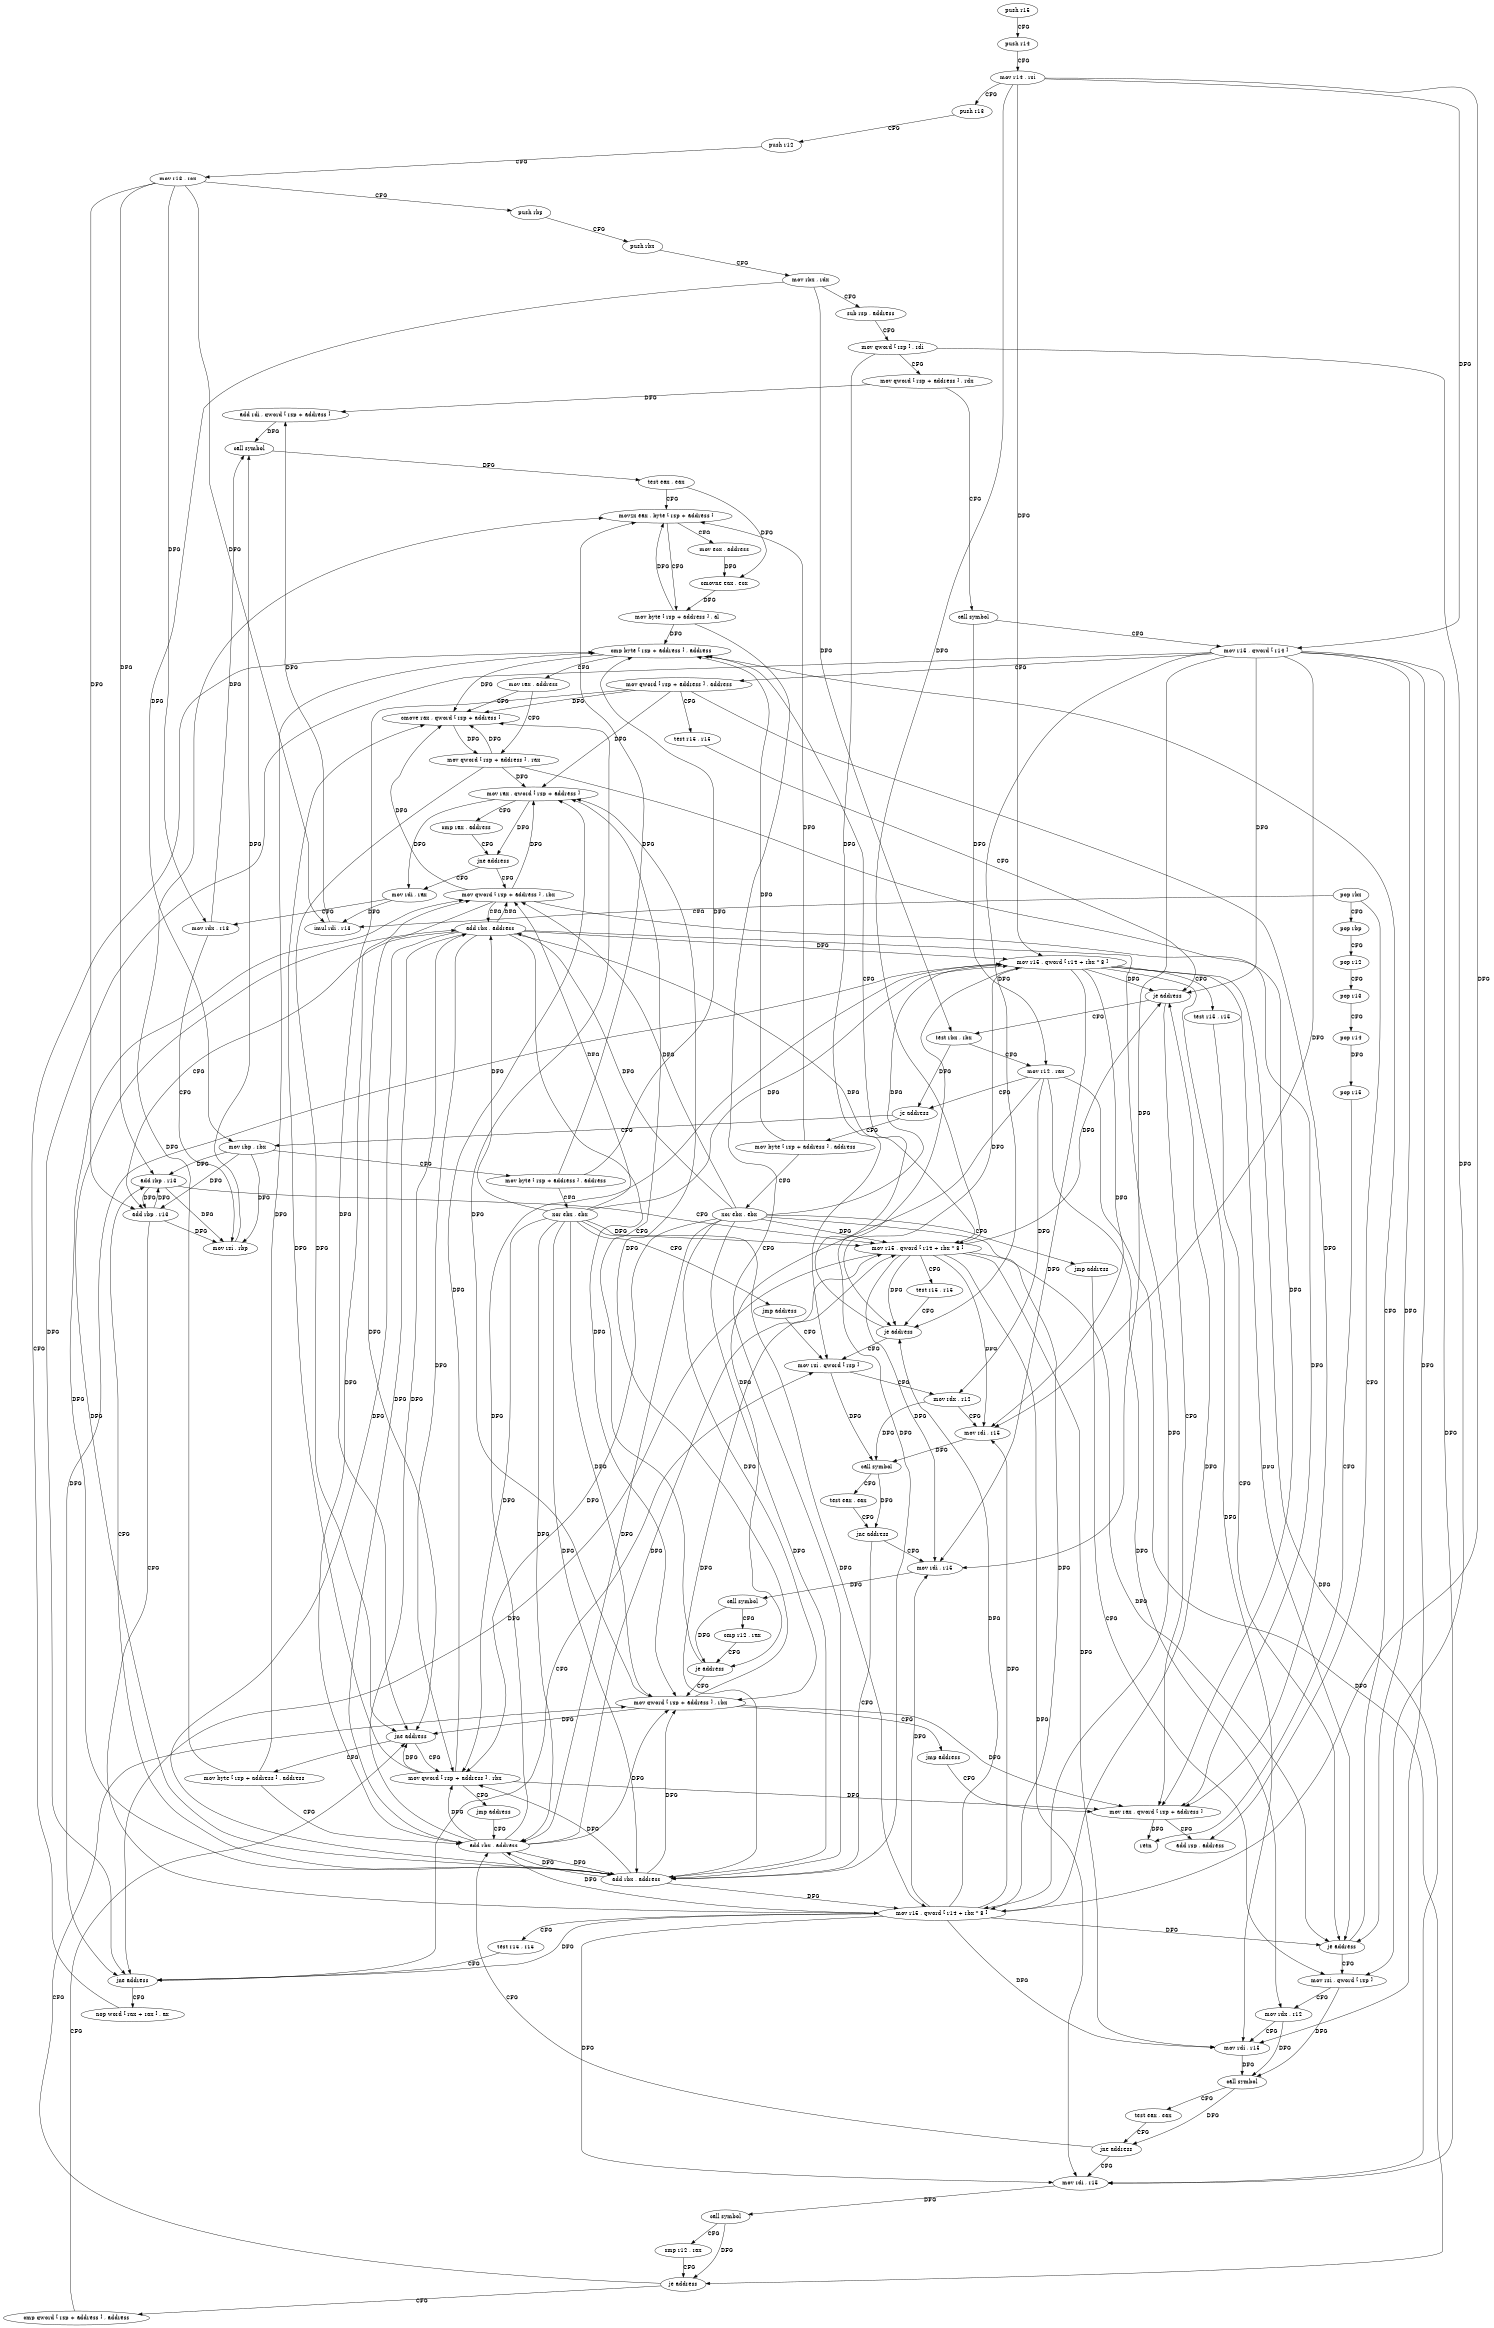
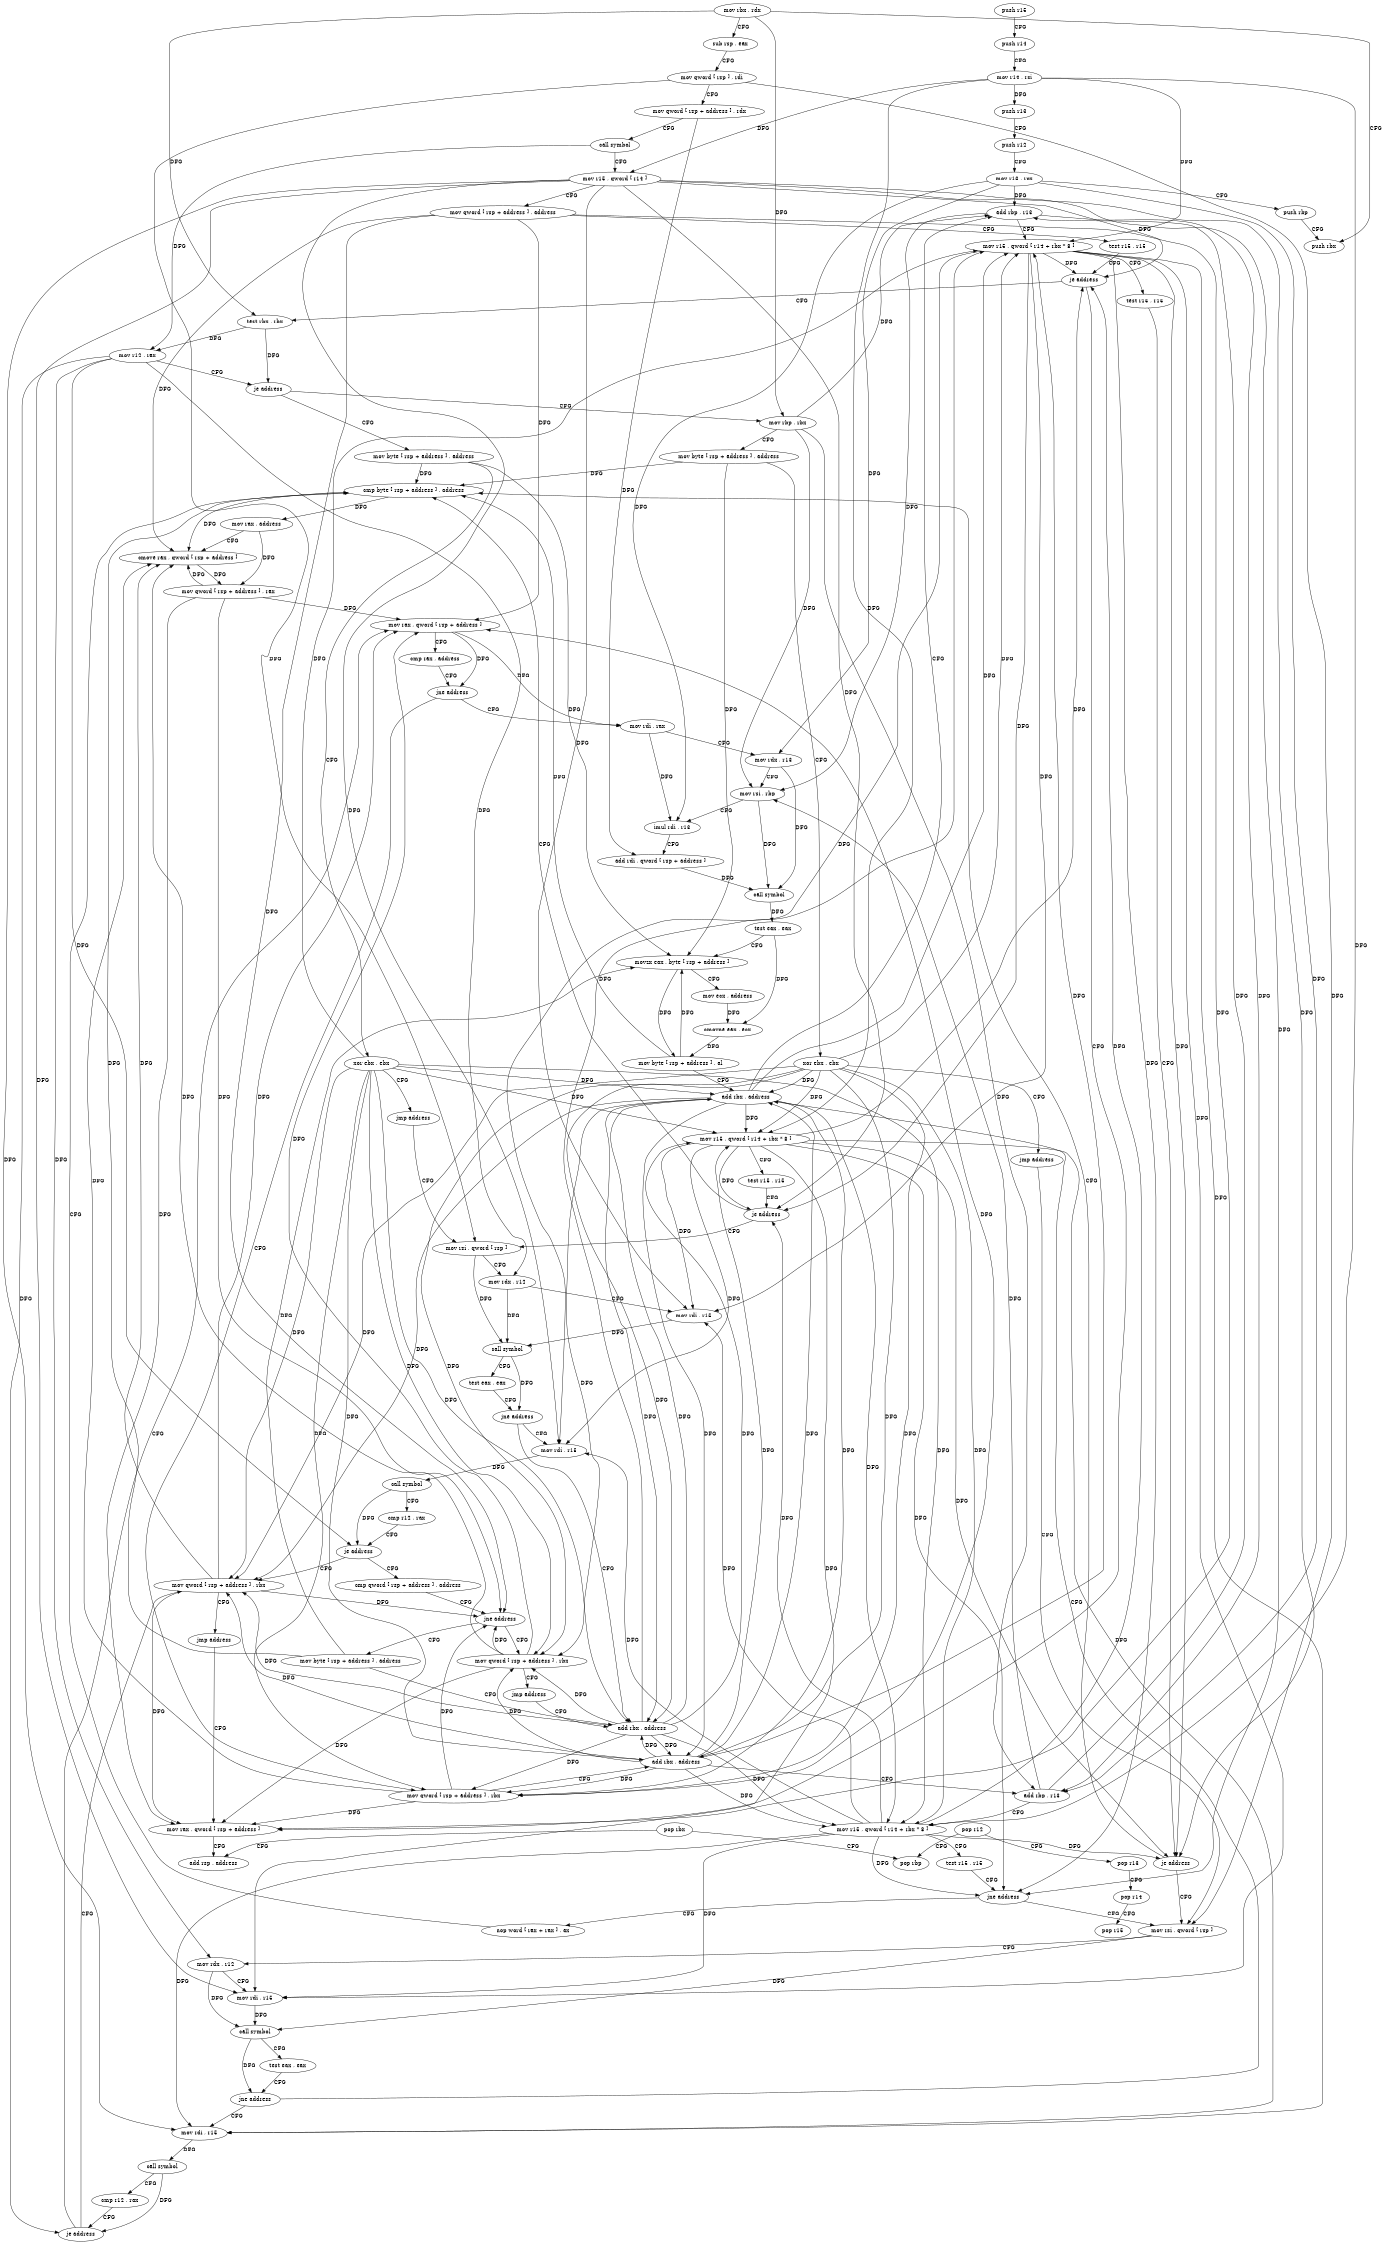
edge "mov r14 , rsi" -> "push r13": label "CFG" -> "DFG"
edge "push rbx" -> "mov rbx , rdx": reversed
node "sub rsp , address": label "sub rsp , address" -> "sub rsp , eax"
edge "movzx eax , byte [ rsp + address ]" -> "mov byte [ rsp + address ] , al": label "CFG" -> "DFG"
edge "imul rdi , r13" -> "add rdi , qword [ rsp + address ]": label "DFG" -> "CFG"
edge "cmp byte [ rsp + address ] , address" -> "mov rax , address": label "CFG" -> "DFG"
edge "mov rax , address" -> "mov qword [ rsp + address ] , rax": label "CFG" -> "DFG"
edge "pop rbx" -> "imul rdi , r13": now "mov rsi , rbp" -> "imul rdi , r13"
edge "pop rbp" -> "pop r12": reversed
edge "test rbx , rbx" -> "mov r12 , rax": label "CFG" -> "DFG"
edge "pop r14" -> "pop r15": label "DFG" -> "CFG"
node "retn": removed
